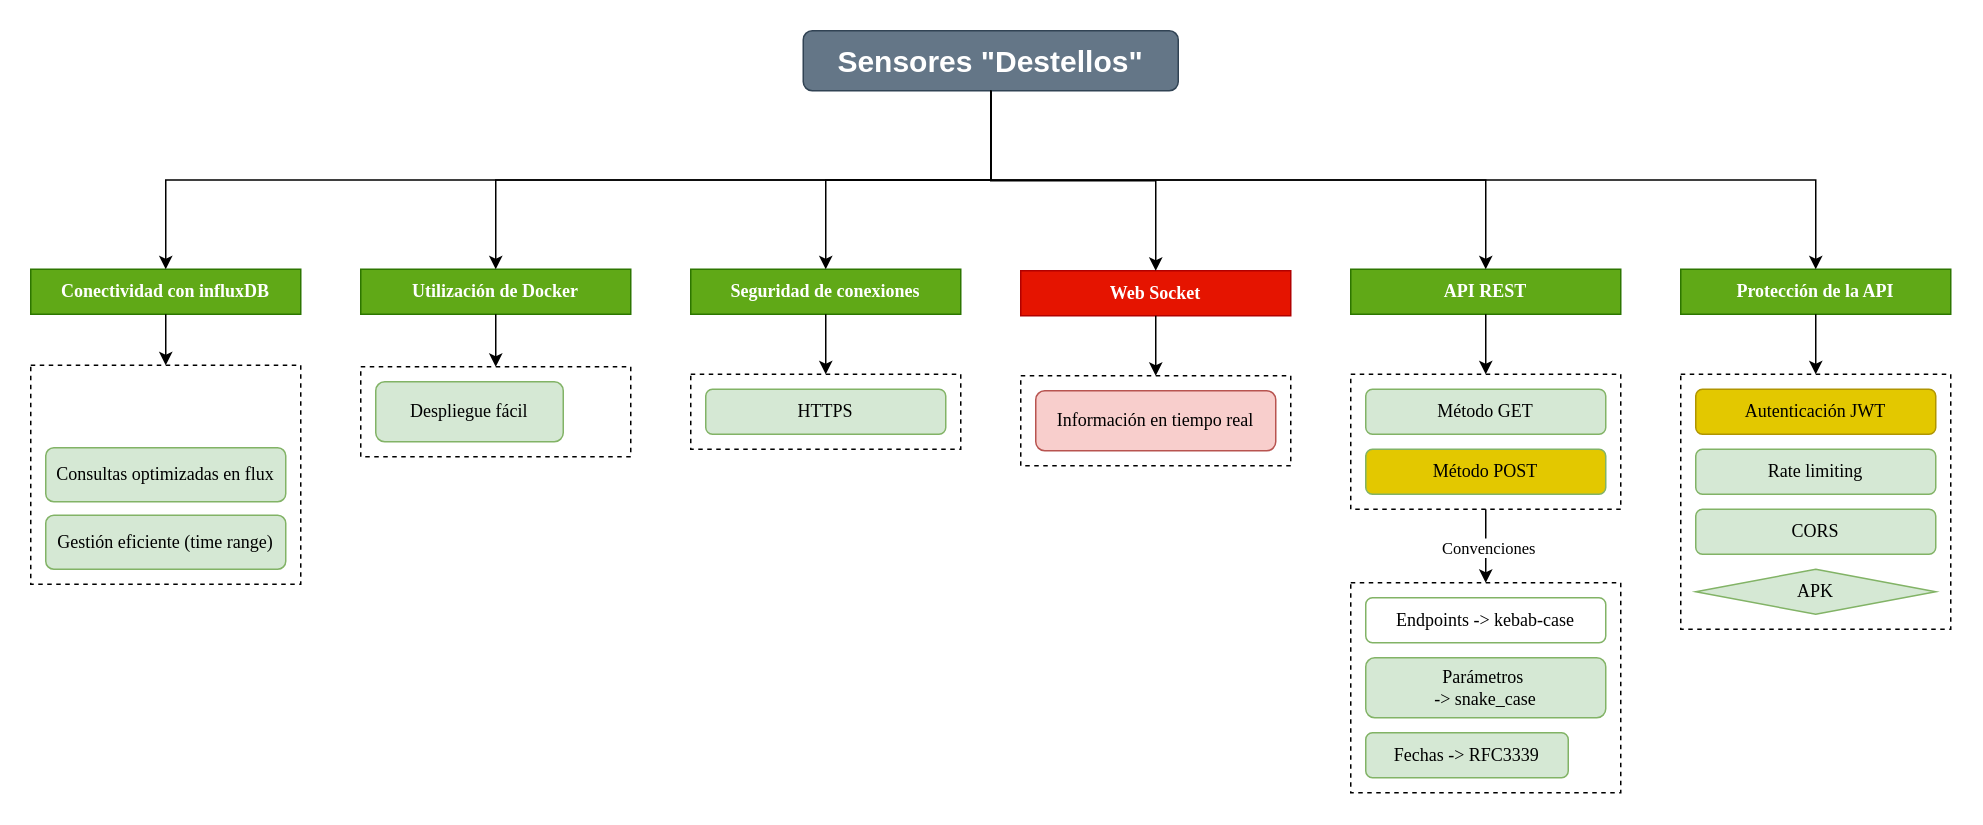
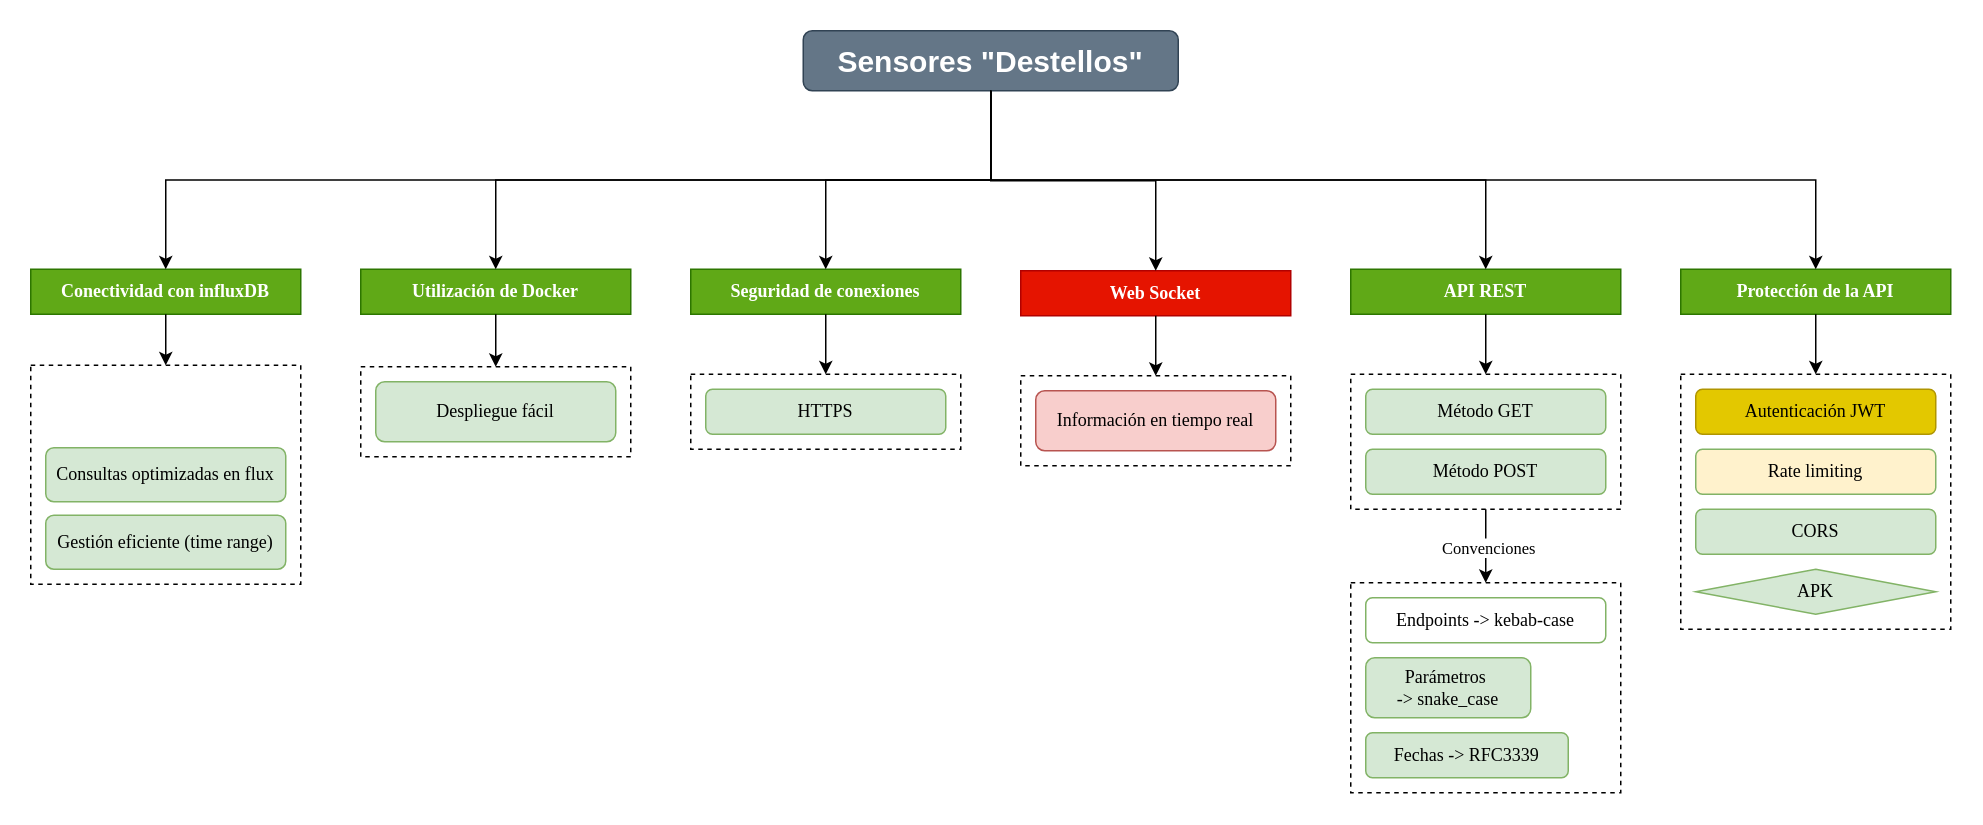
node "Despliegue fácil": size 188x60 -> 240x60
node "Método POST": fillcolor #e3c800 -> #d5e8d4
node "Rate limiting": fillcolor #d5e8d4 -> #fff2cc
node "Parámetros -> snake_case": size 240x60 -> 165x60
